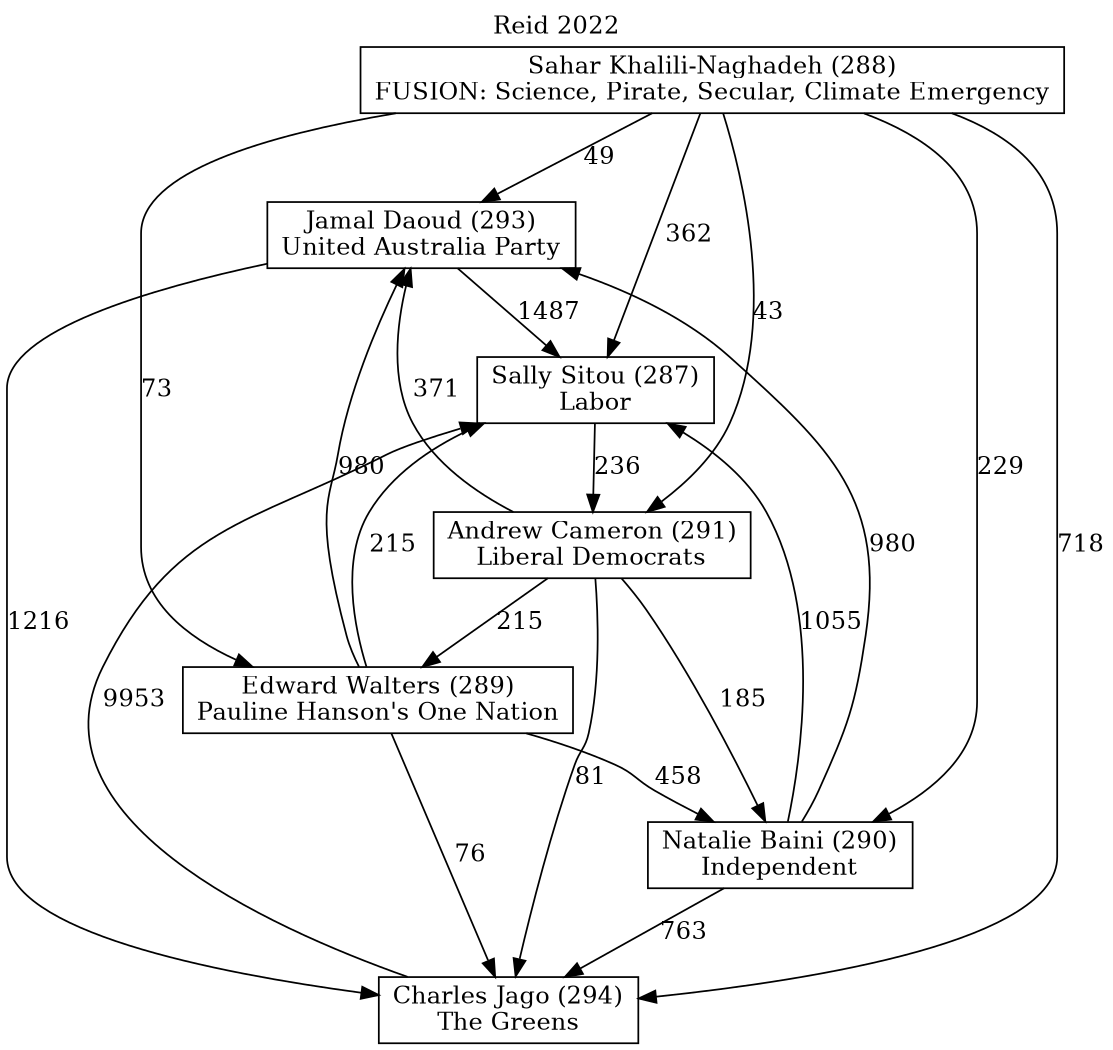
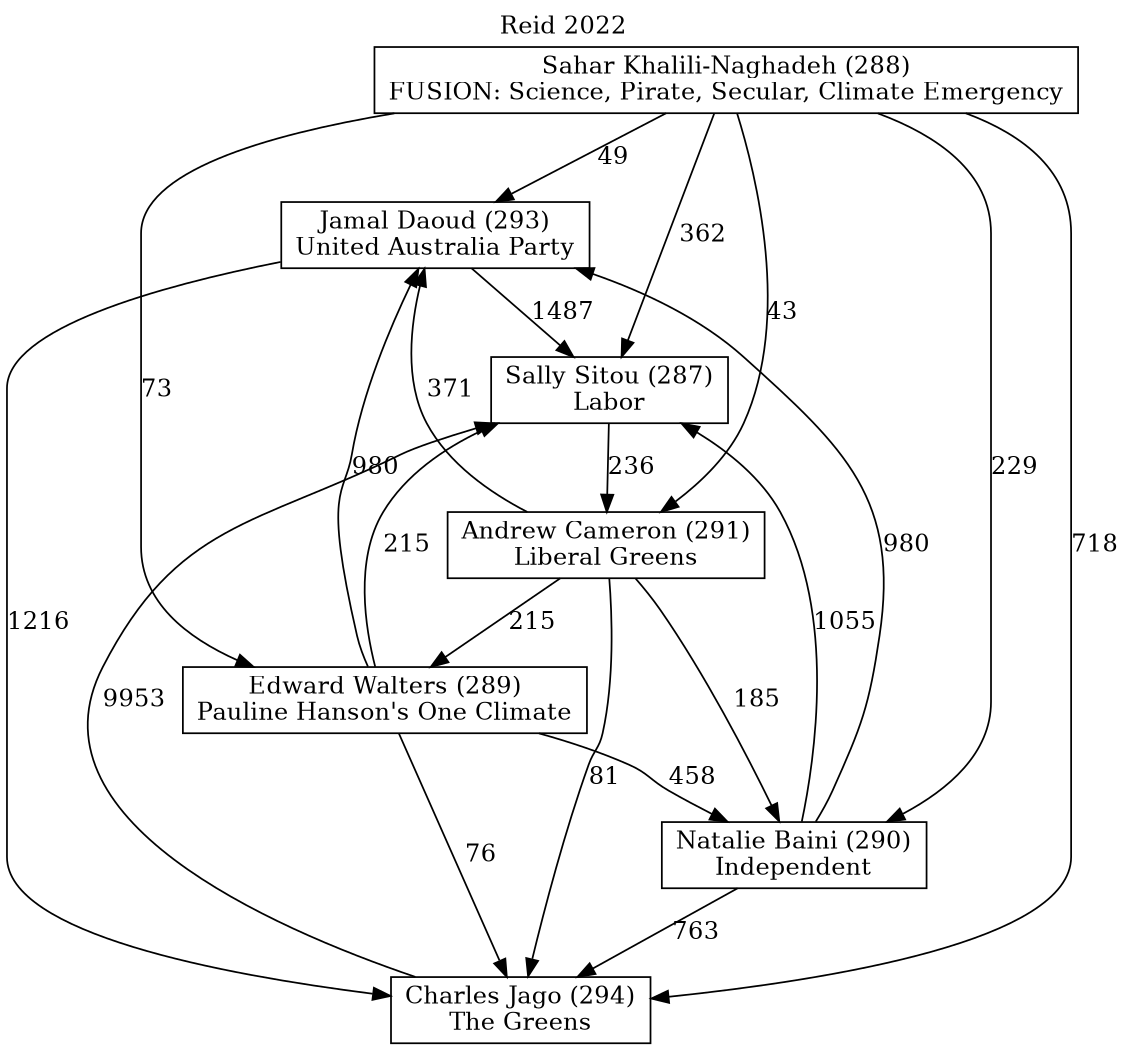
node "Andrew Cameron (291) Liberal Democrats": label "Andrew Cameron (291) Liberal Democrats" -> "Andrew Cameron (291) Liberal Greens"
node "Edward Walters (289) Pauline Hanson's One Nation": label "Edward Walters (289) Pauline Hanson's One Nation" -> "Edward Walters (289) Pauline Hanson's One Climate"
